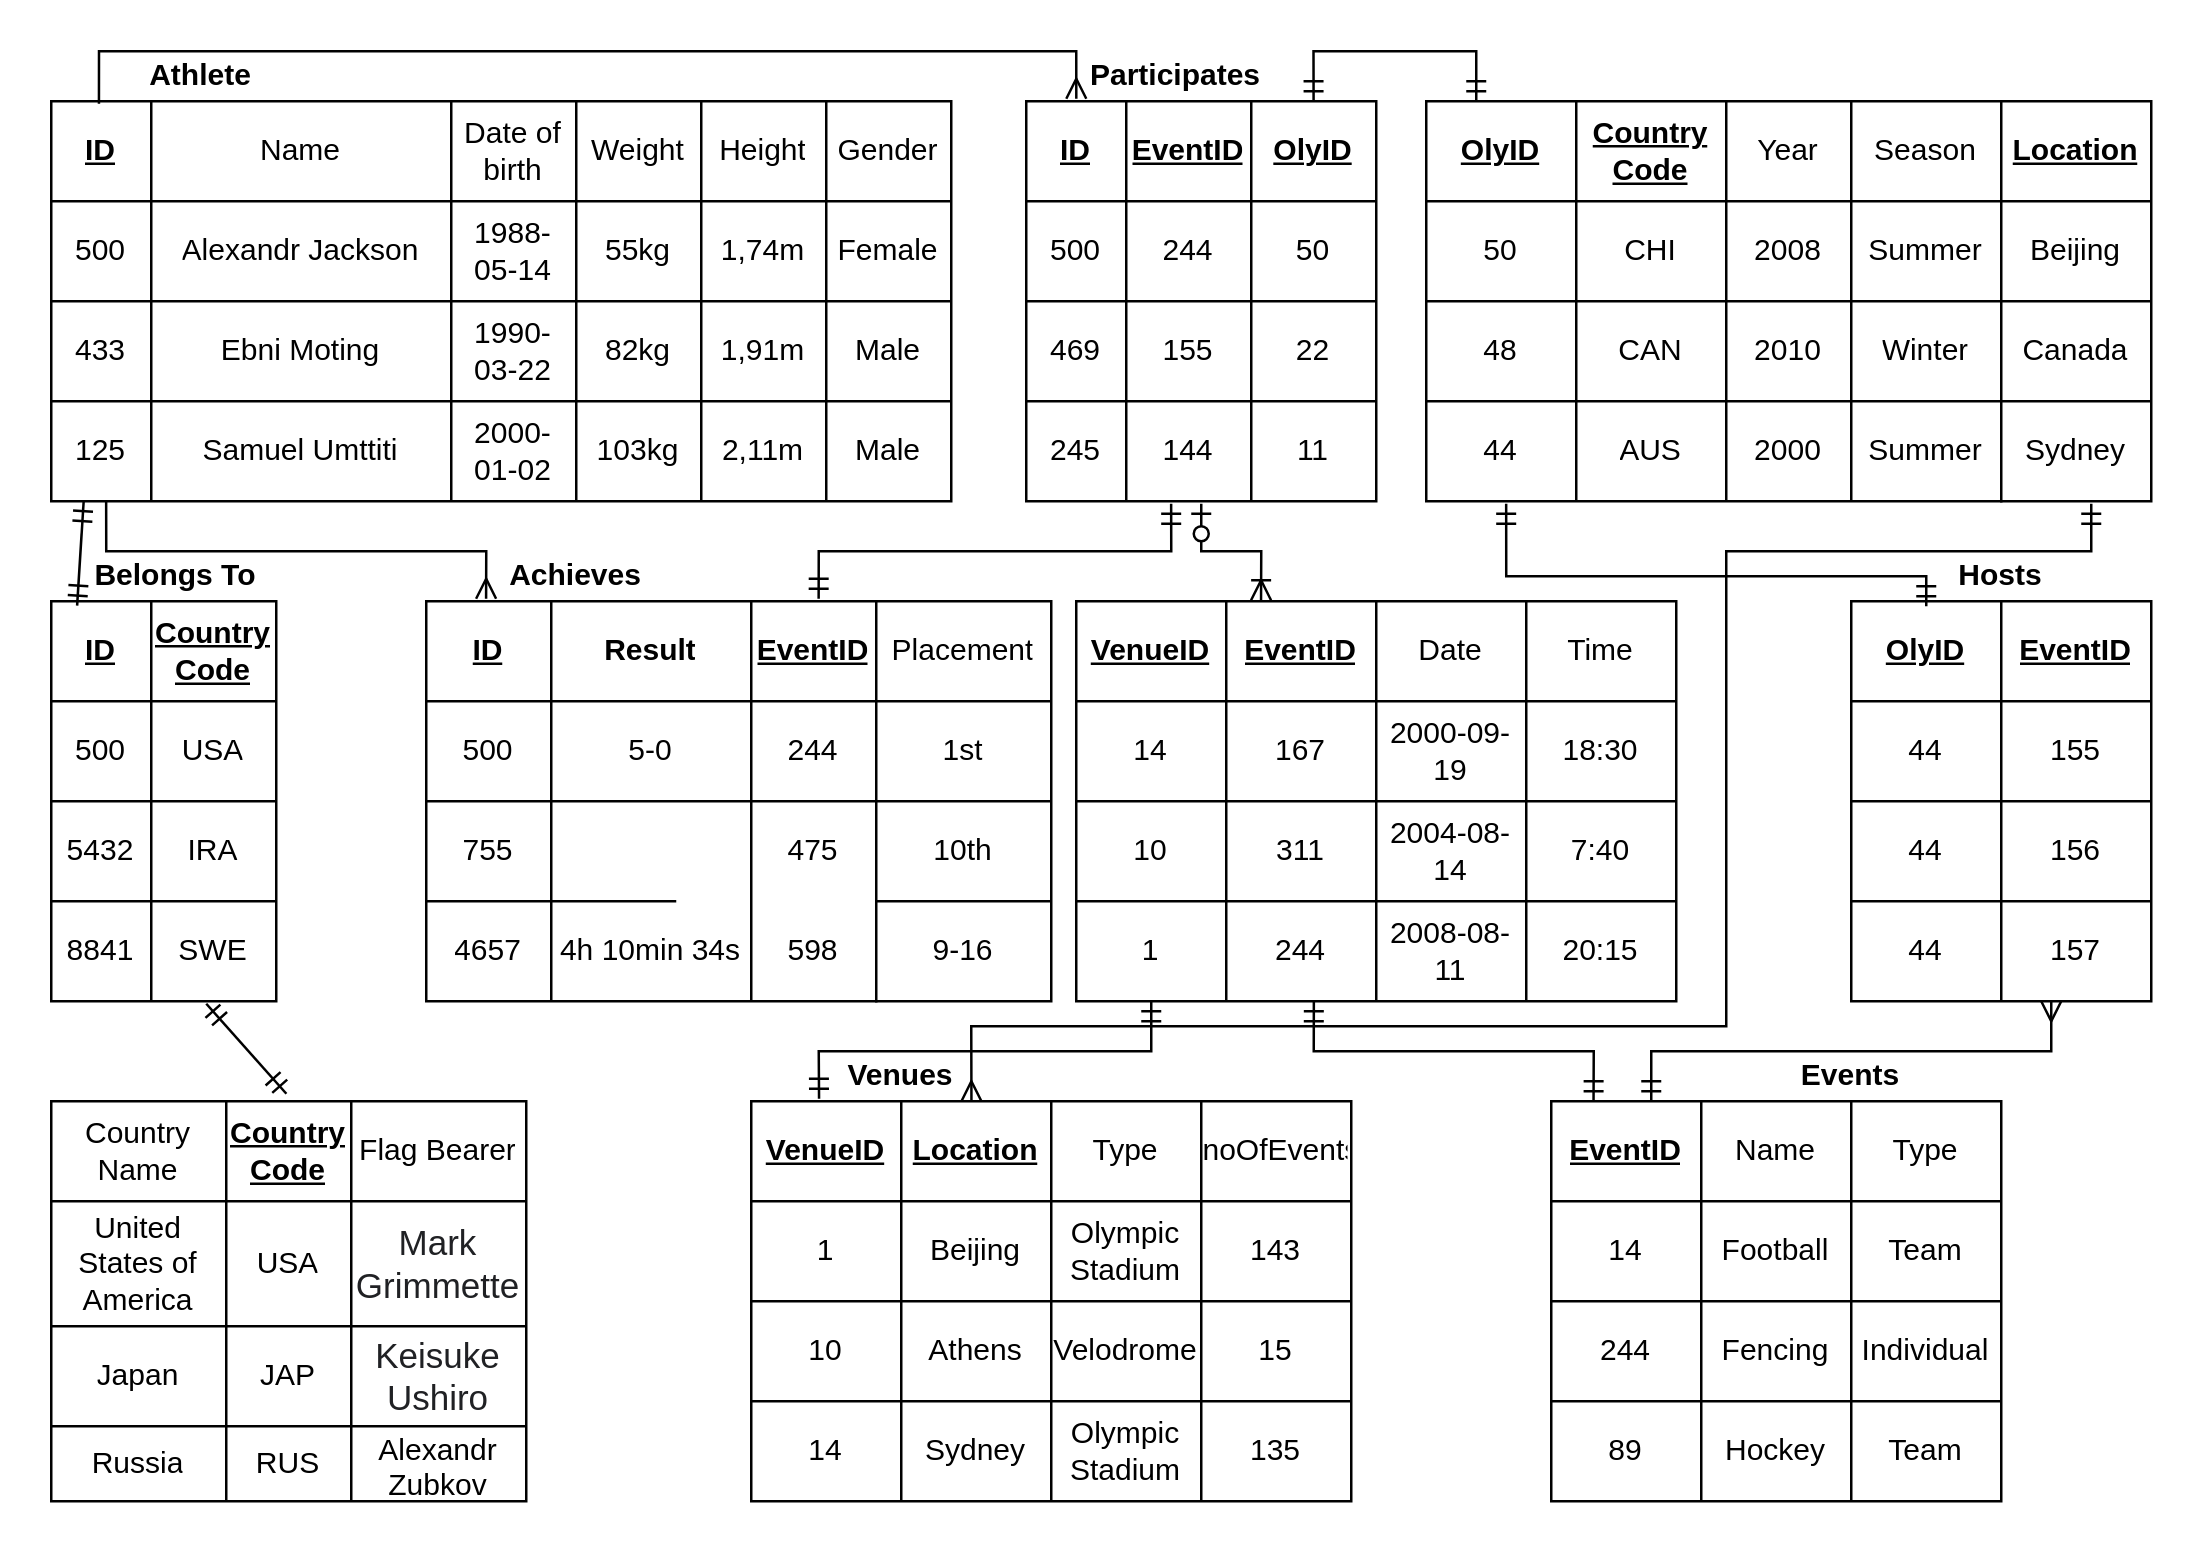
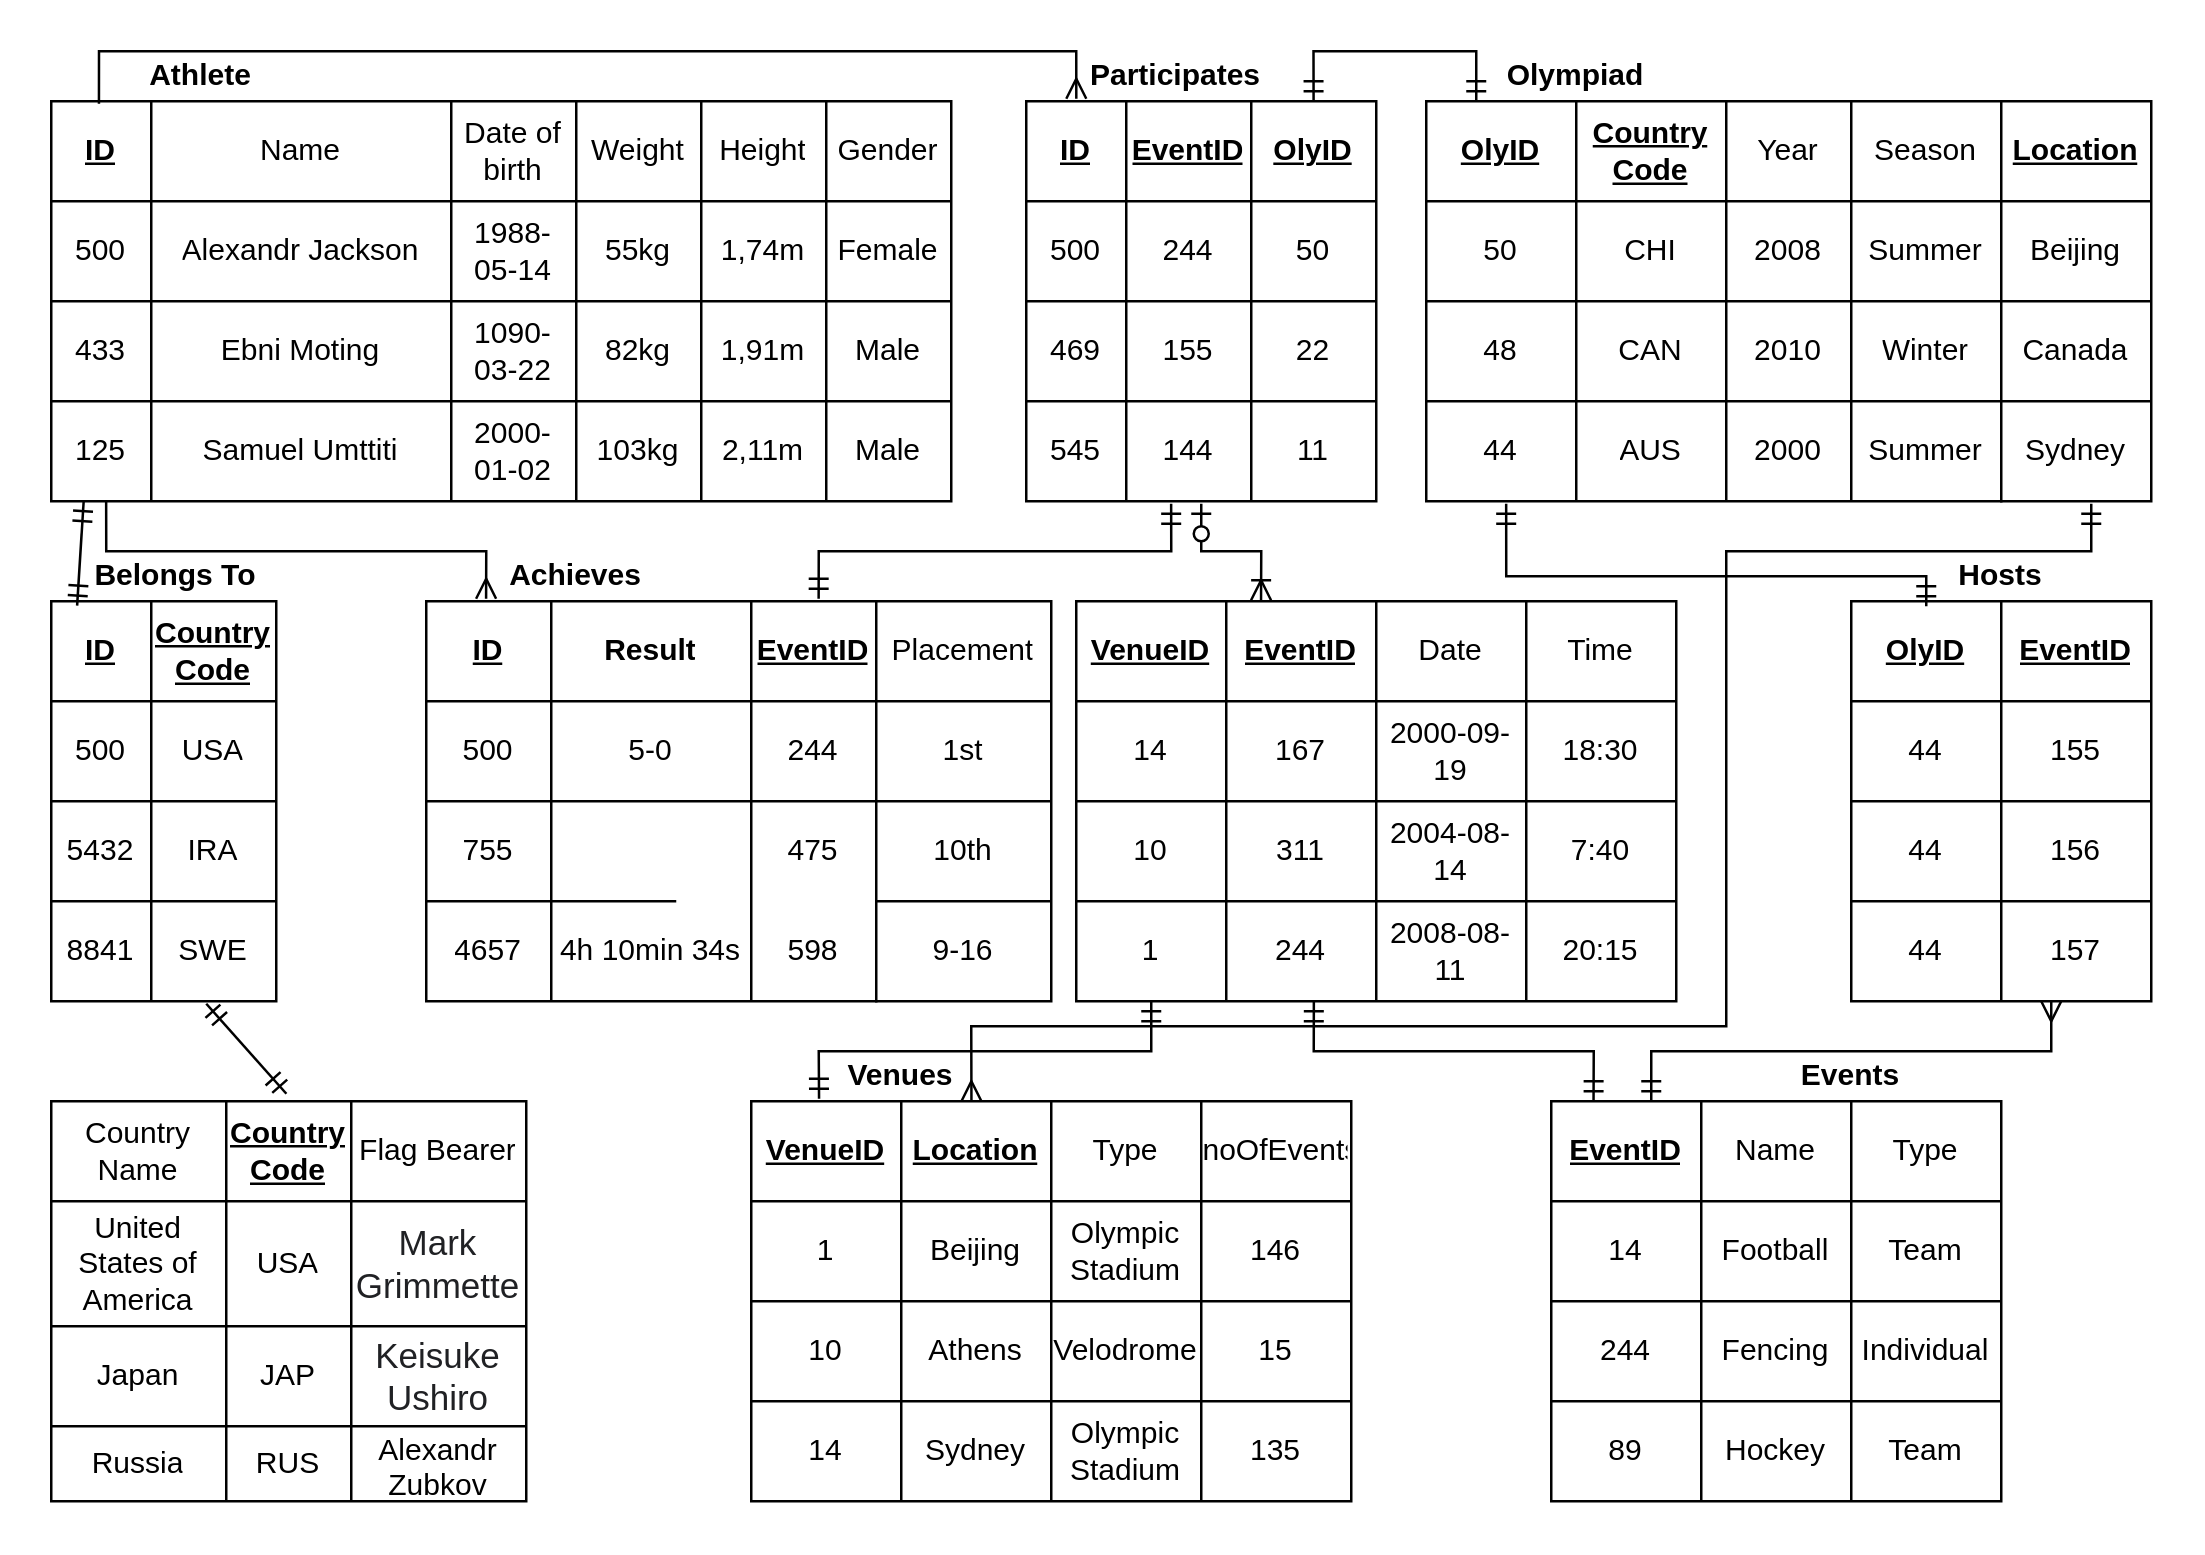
node "Olympiad": added
node "1990-03-22": label "1990-03-22" -> "1090-03-22"
node "245": label "245" -> "545"
node "143": label "143" -> "146"
